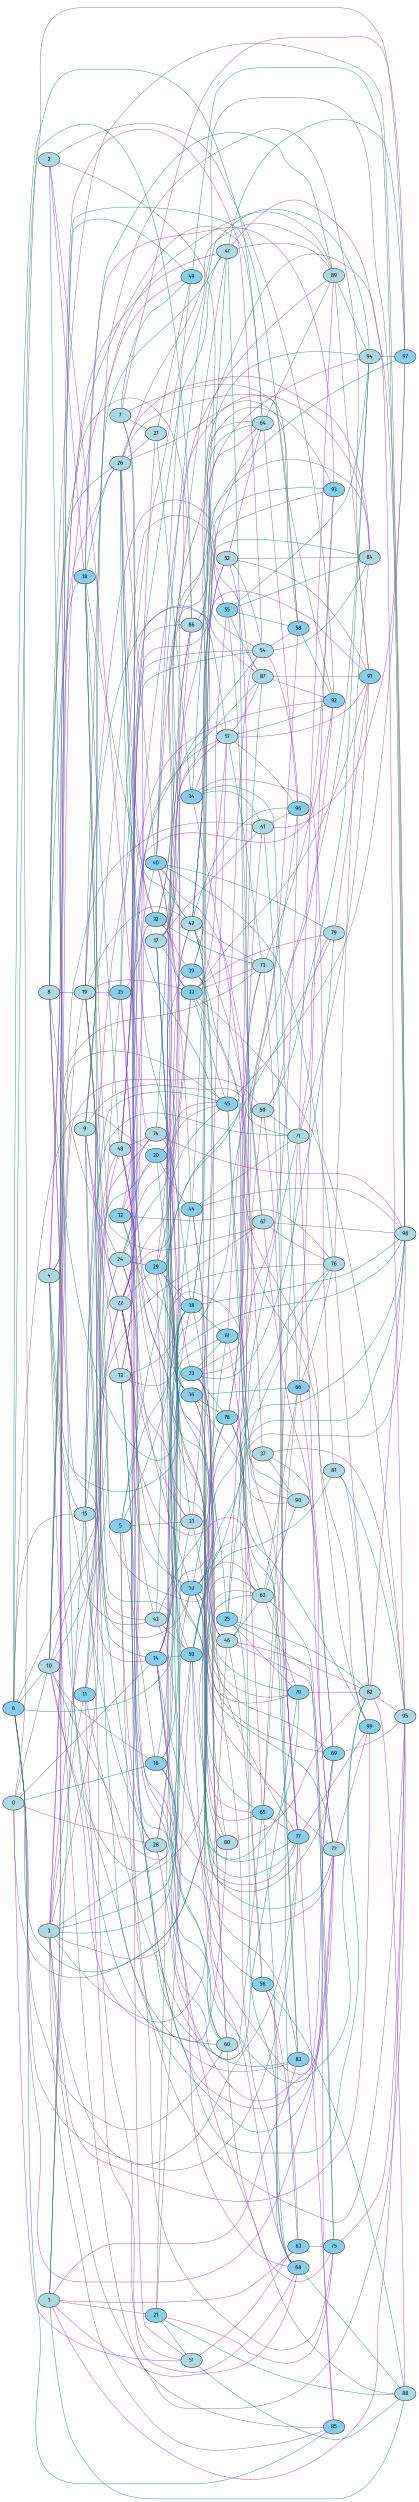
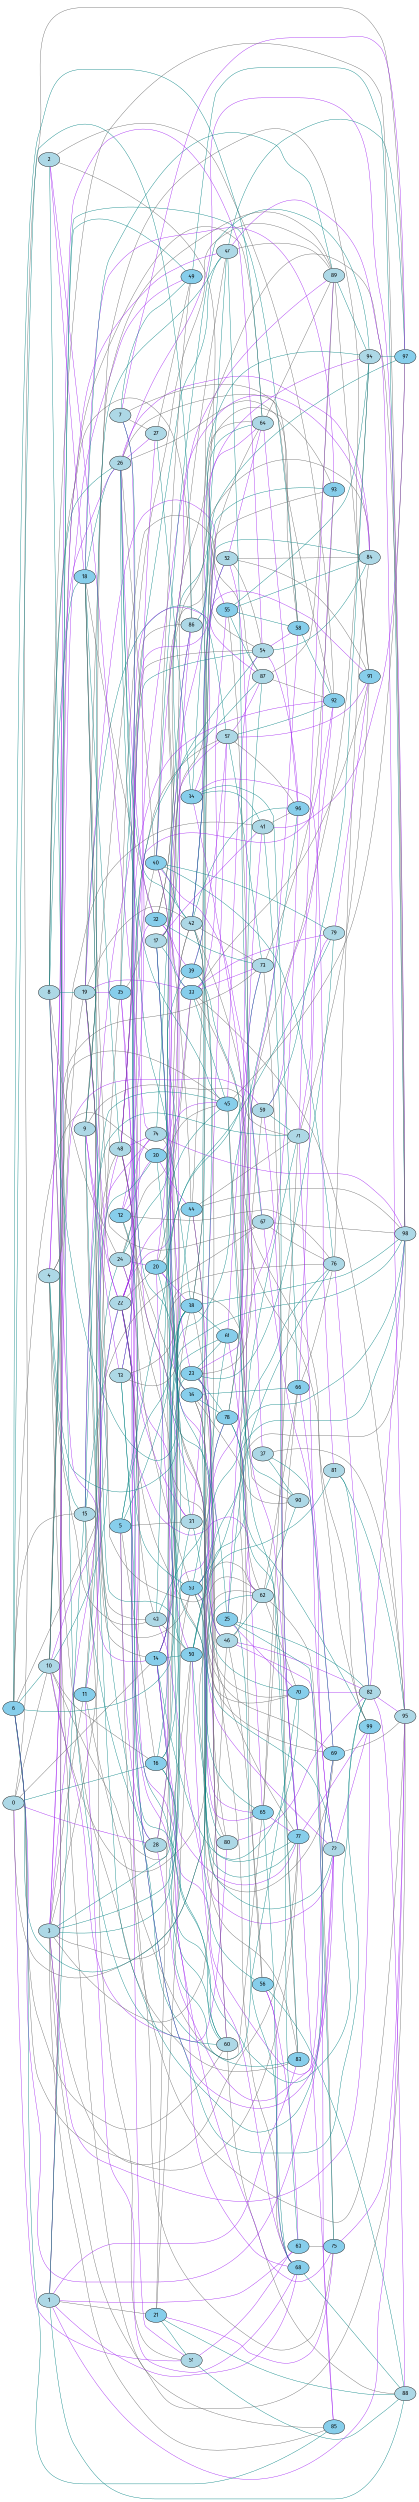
edge "26" -- "98": color gray40 -> purple
edge "87" -- "91": now "87" -- "89"
node "29": label "29" -> "20"
